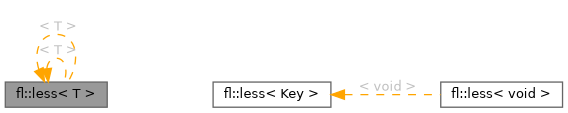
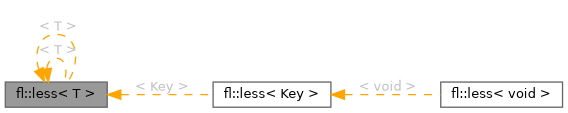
edge "fl::less< Key >" -> "fl::less< T >": added, label "< Key >"
